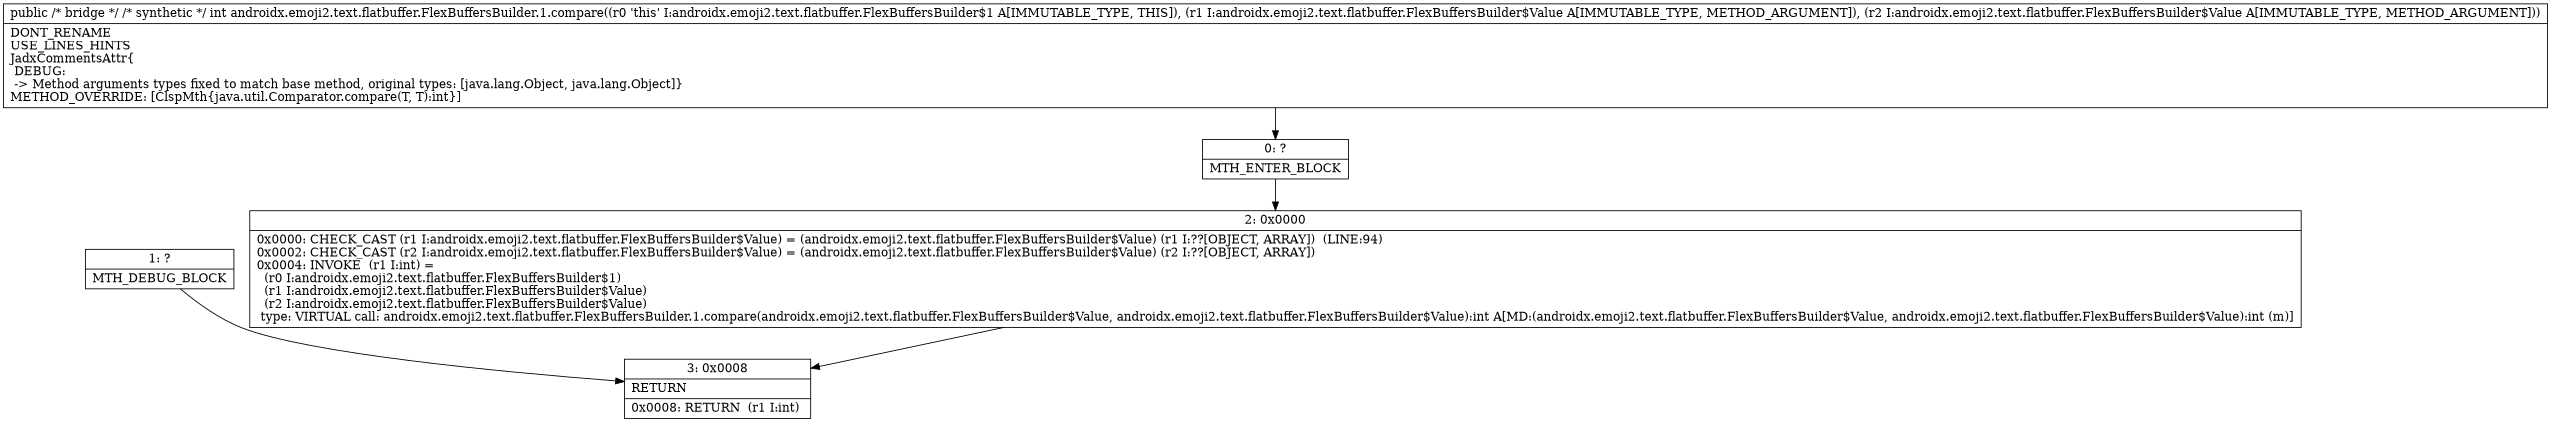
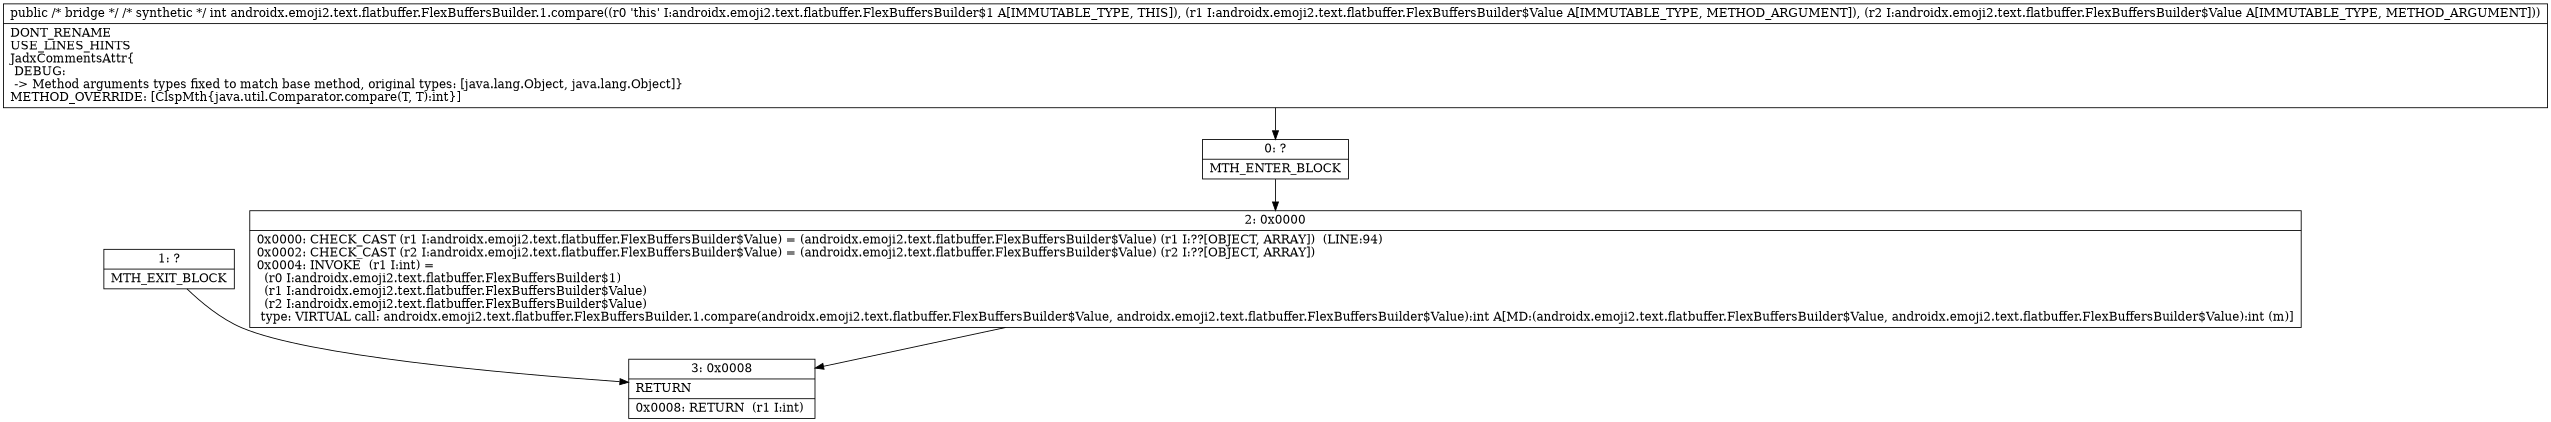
node "1: ?": text "MTH_DEBUG_BLOCK" -> "MTH_EXIT_BLOCK"
